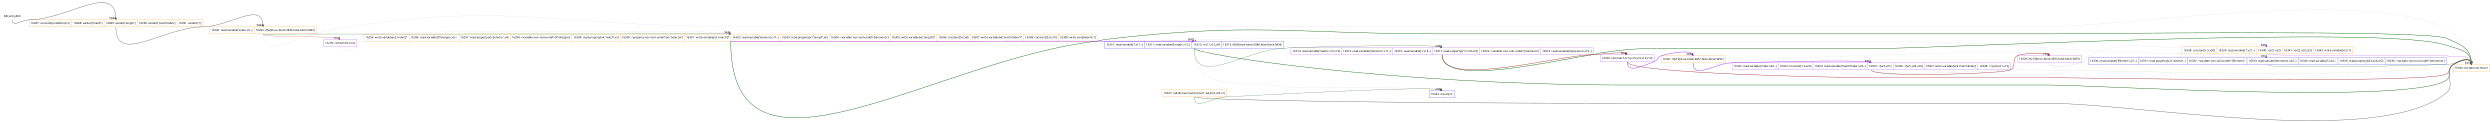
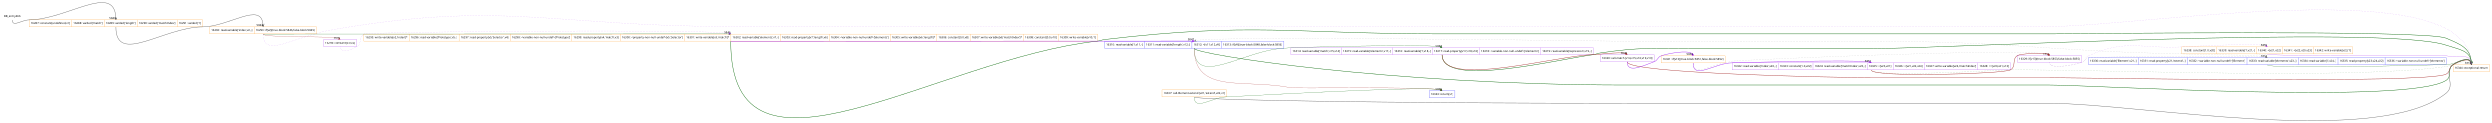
edge "16310: read-variable['i',v11,-]" -> "16343: return[v1]": style dotted -> solid
